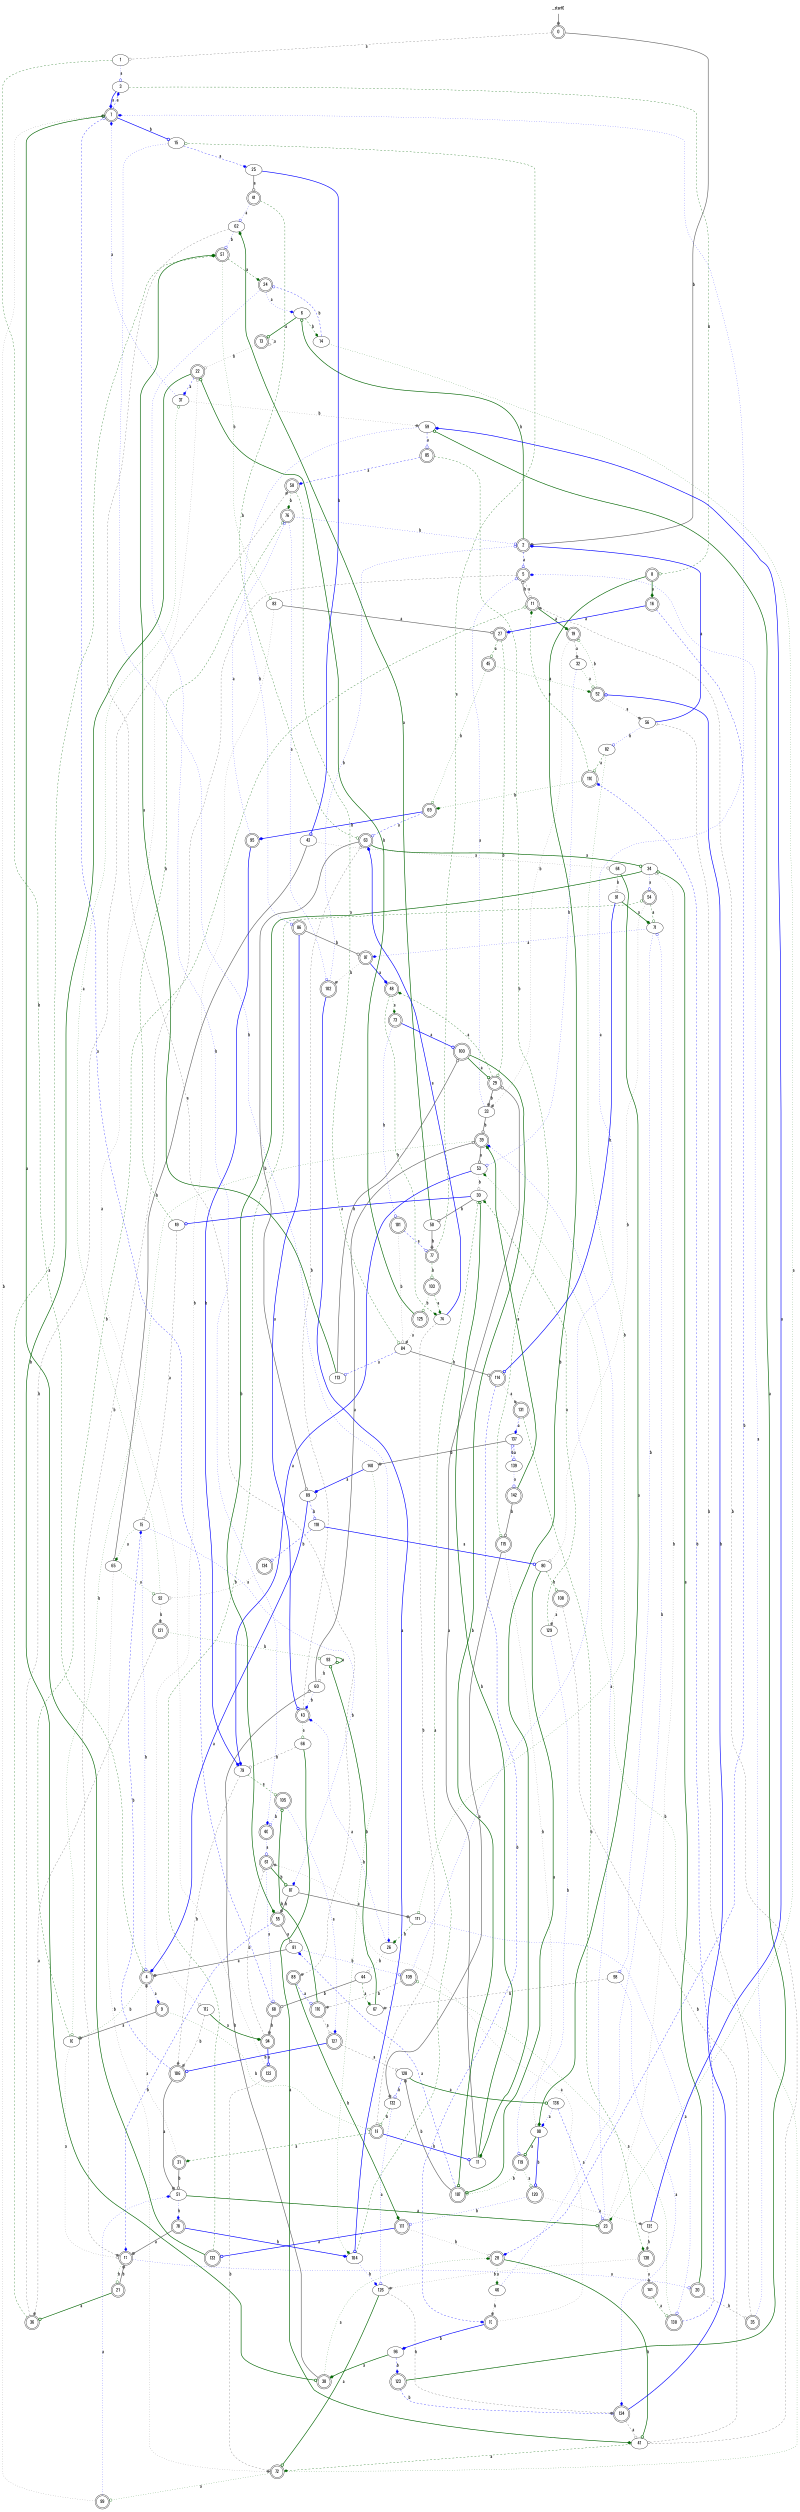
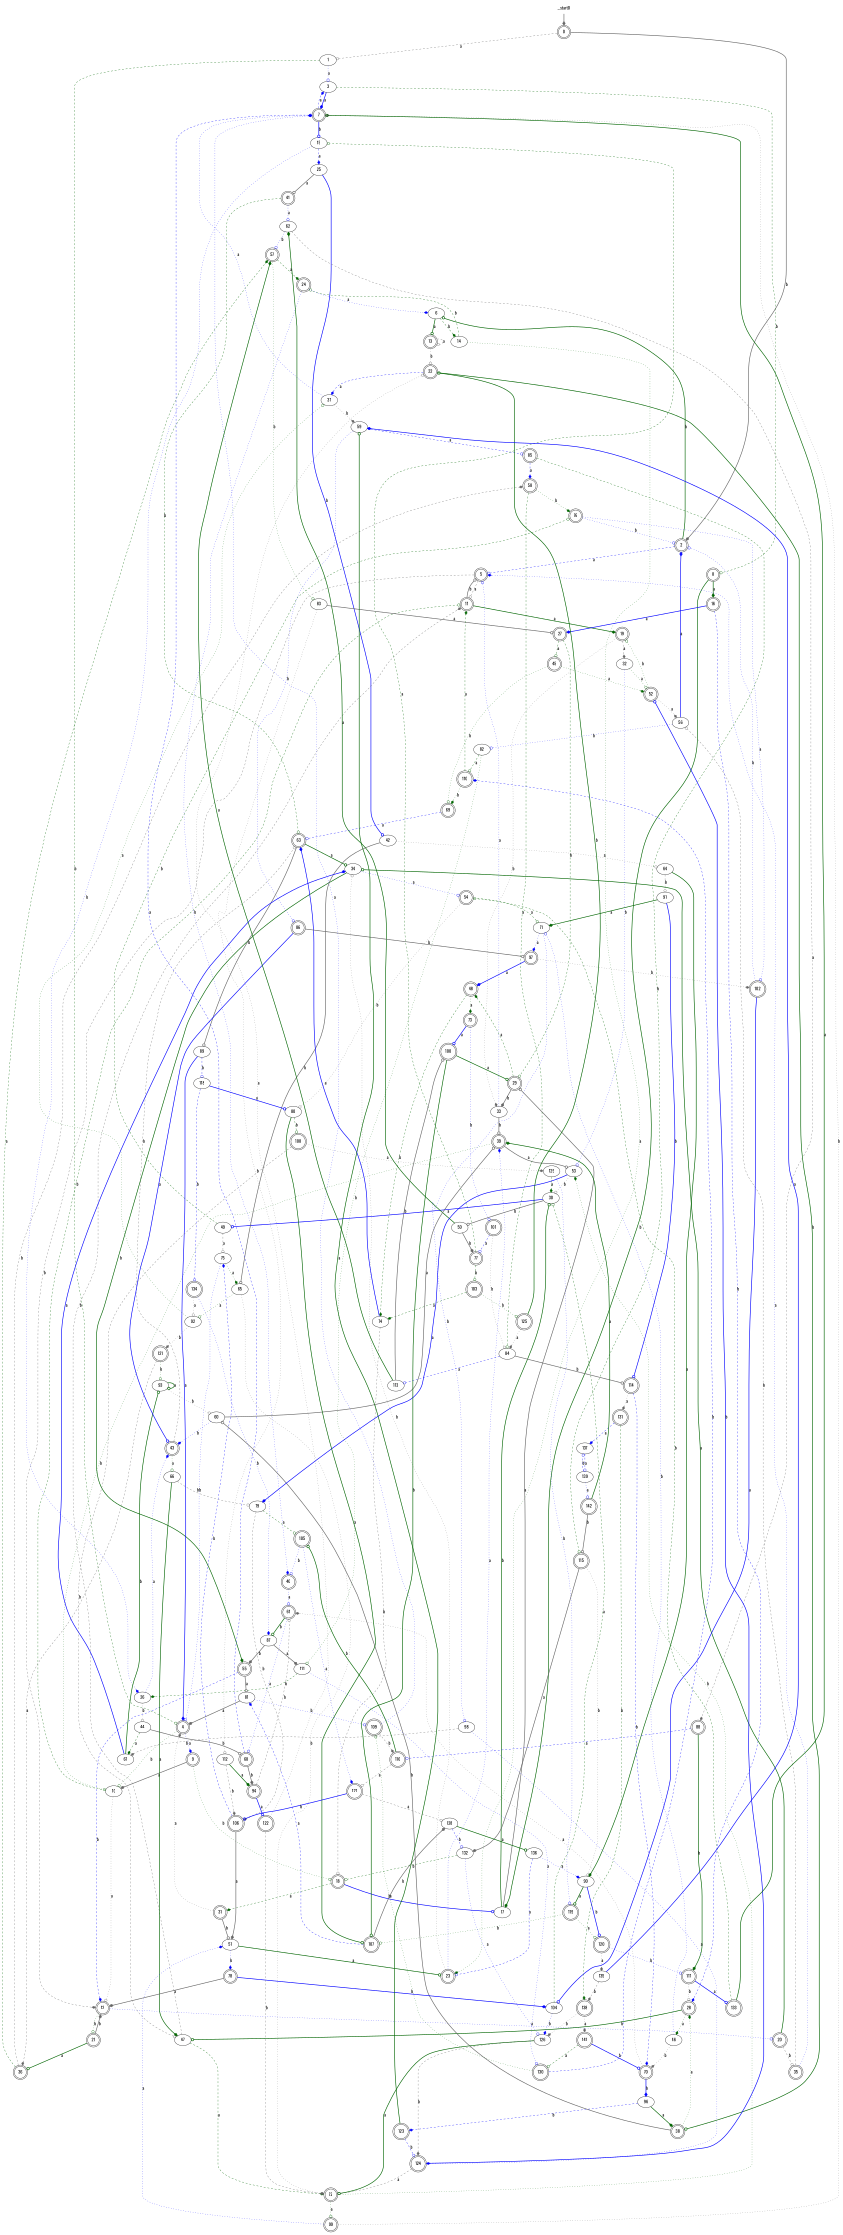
edge "14" -> "24": color blue -> darkgreen
node "95": removed
edge "67" -> "34": added, label "a"
node "140": removed
edge "75" -> "87": now "134" -> "87"
edge "141" -> "70": added, label "b"
edge "124" -> "47": now "124" -> "72"
